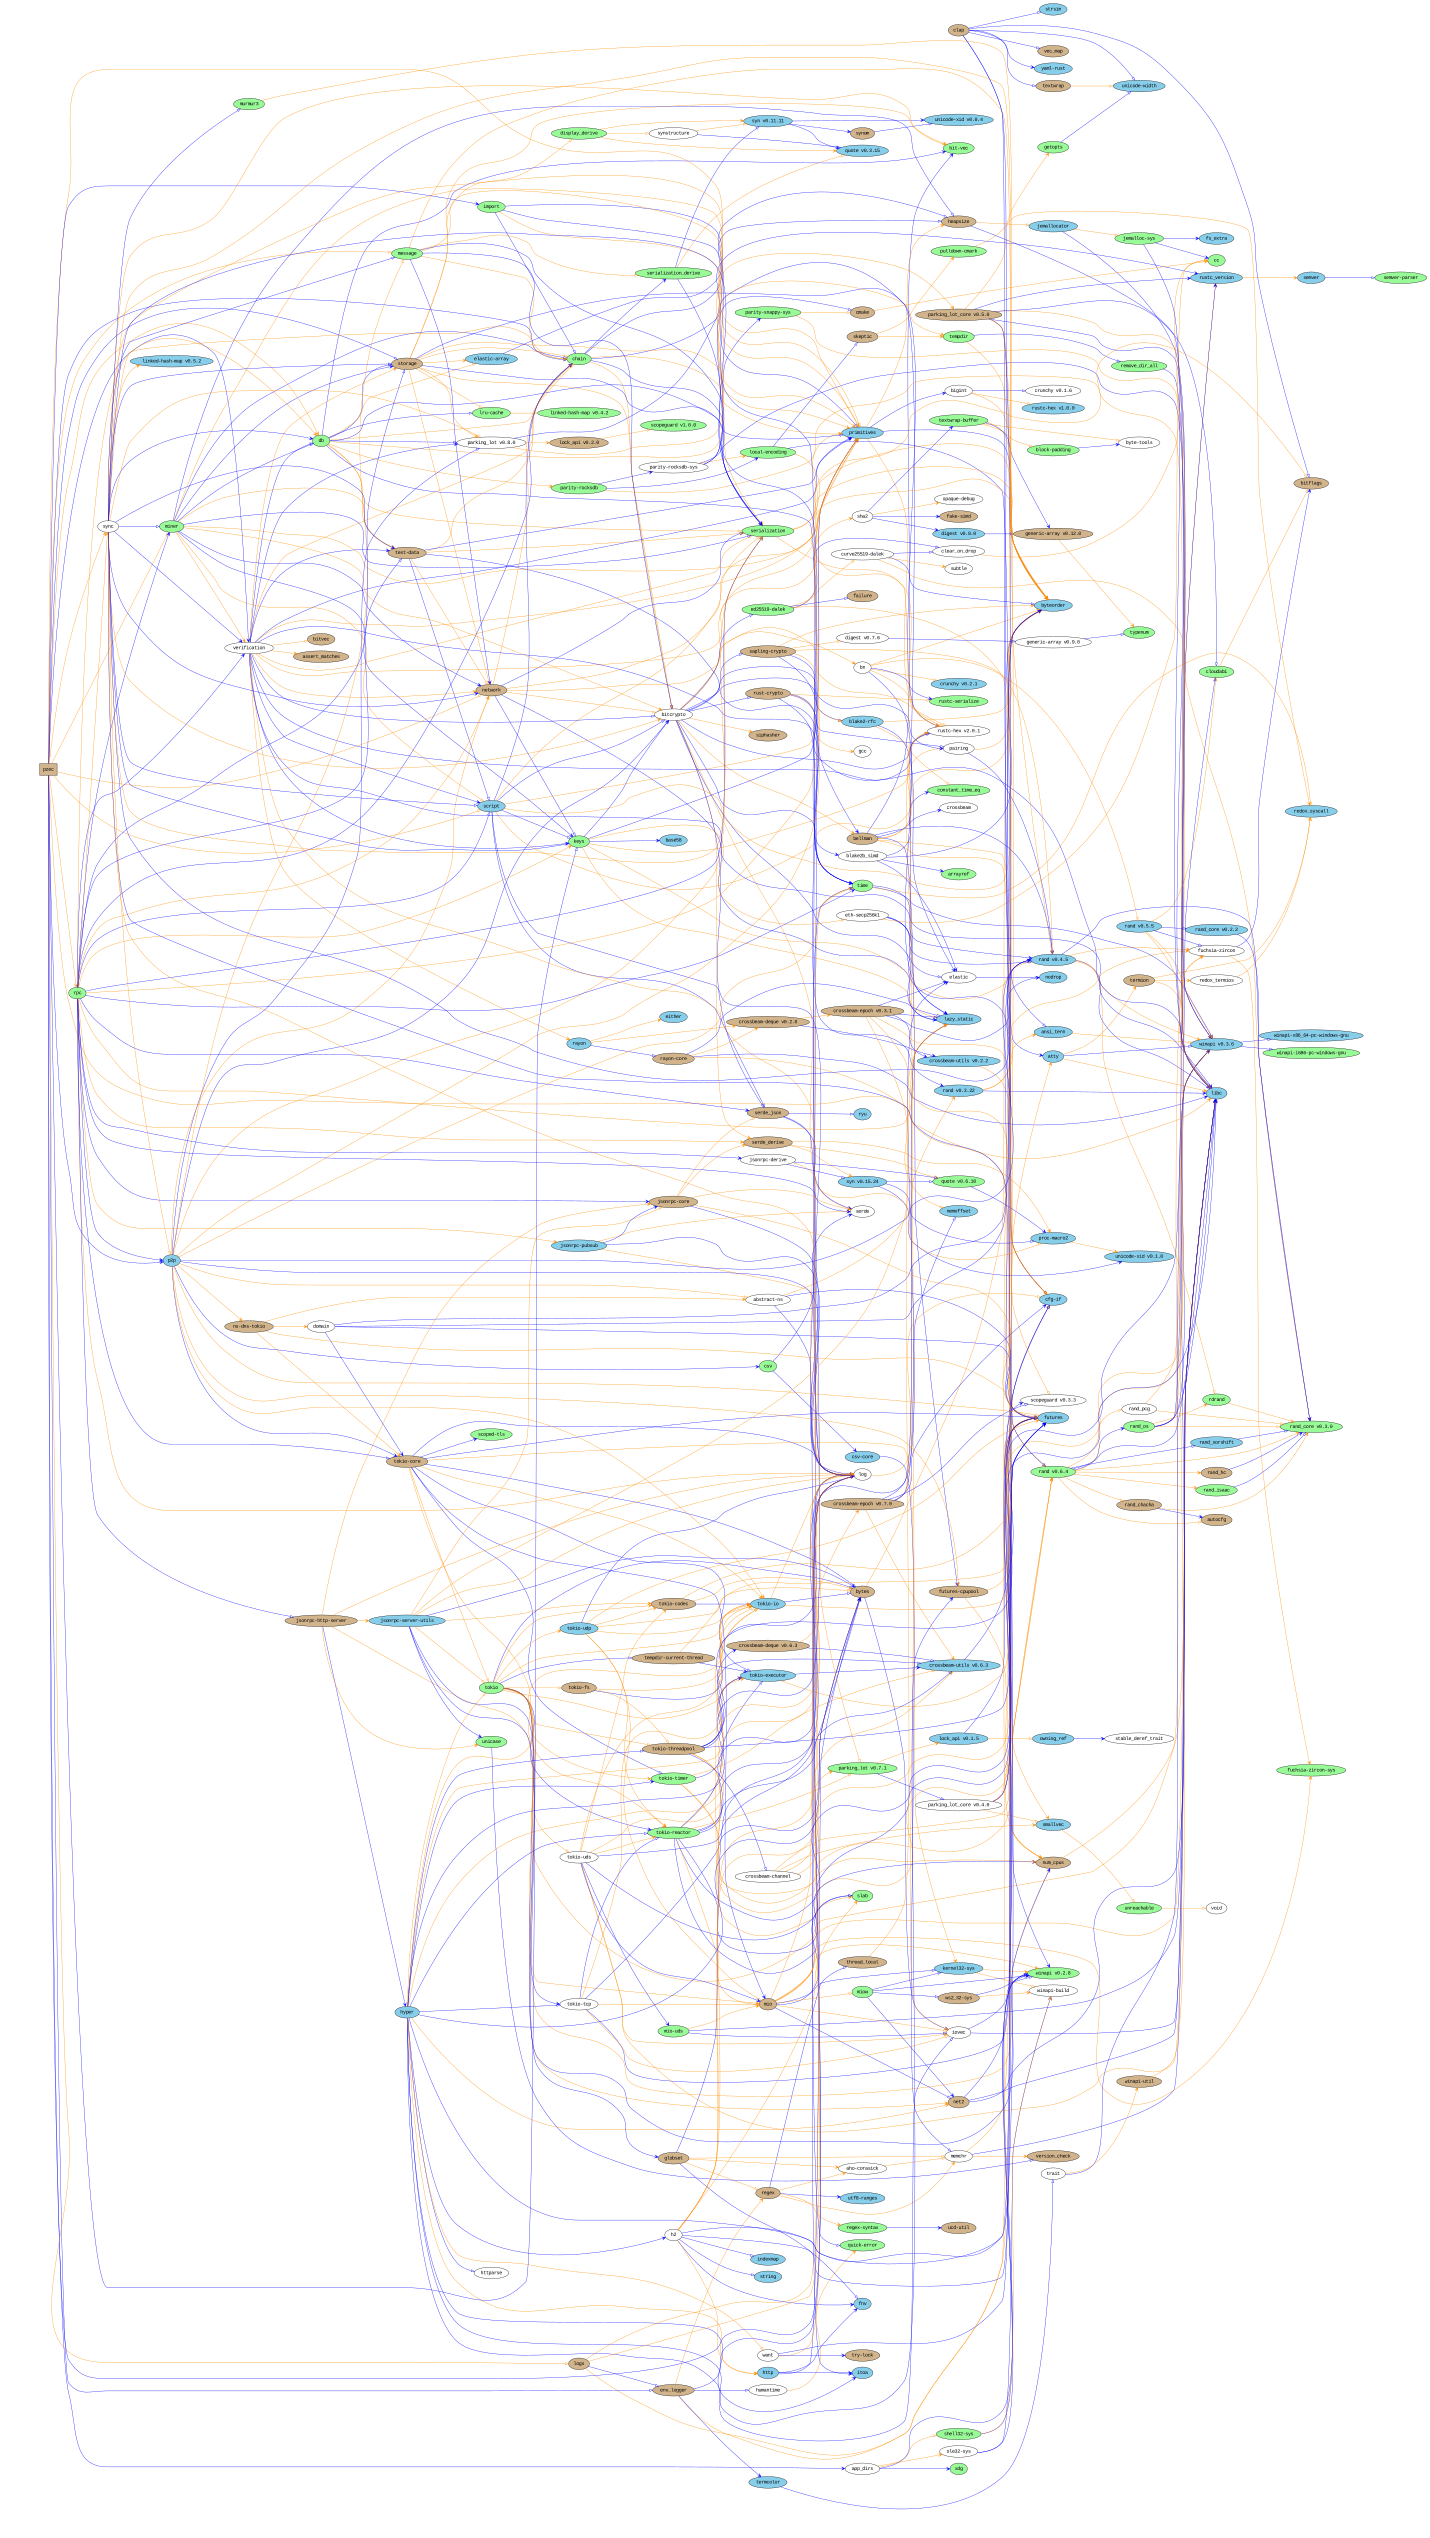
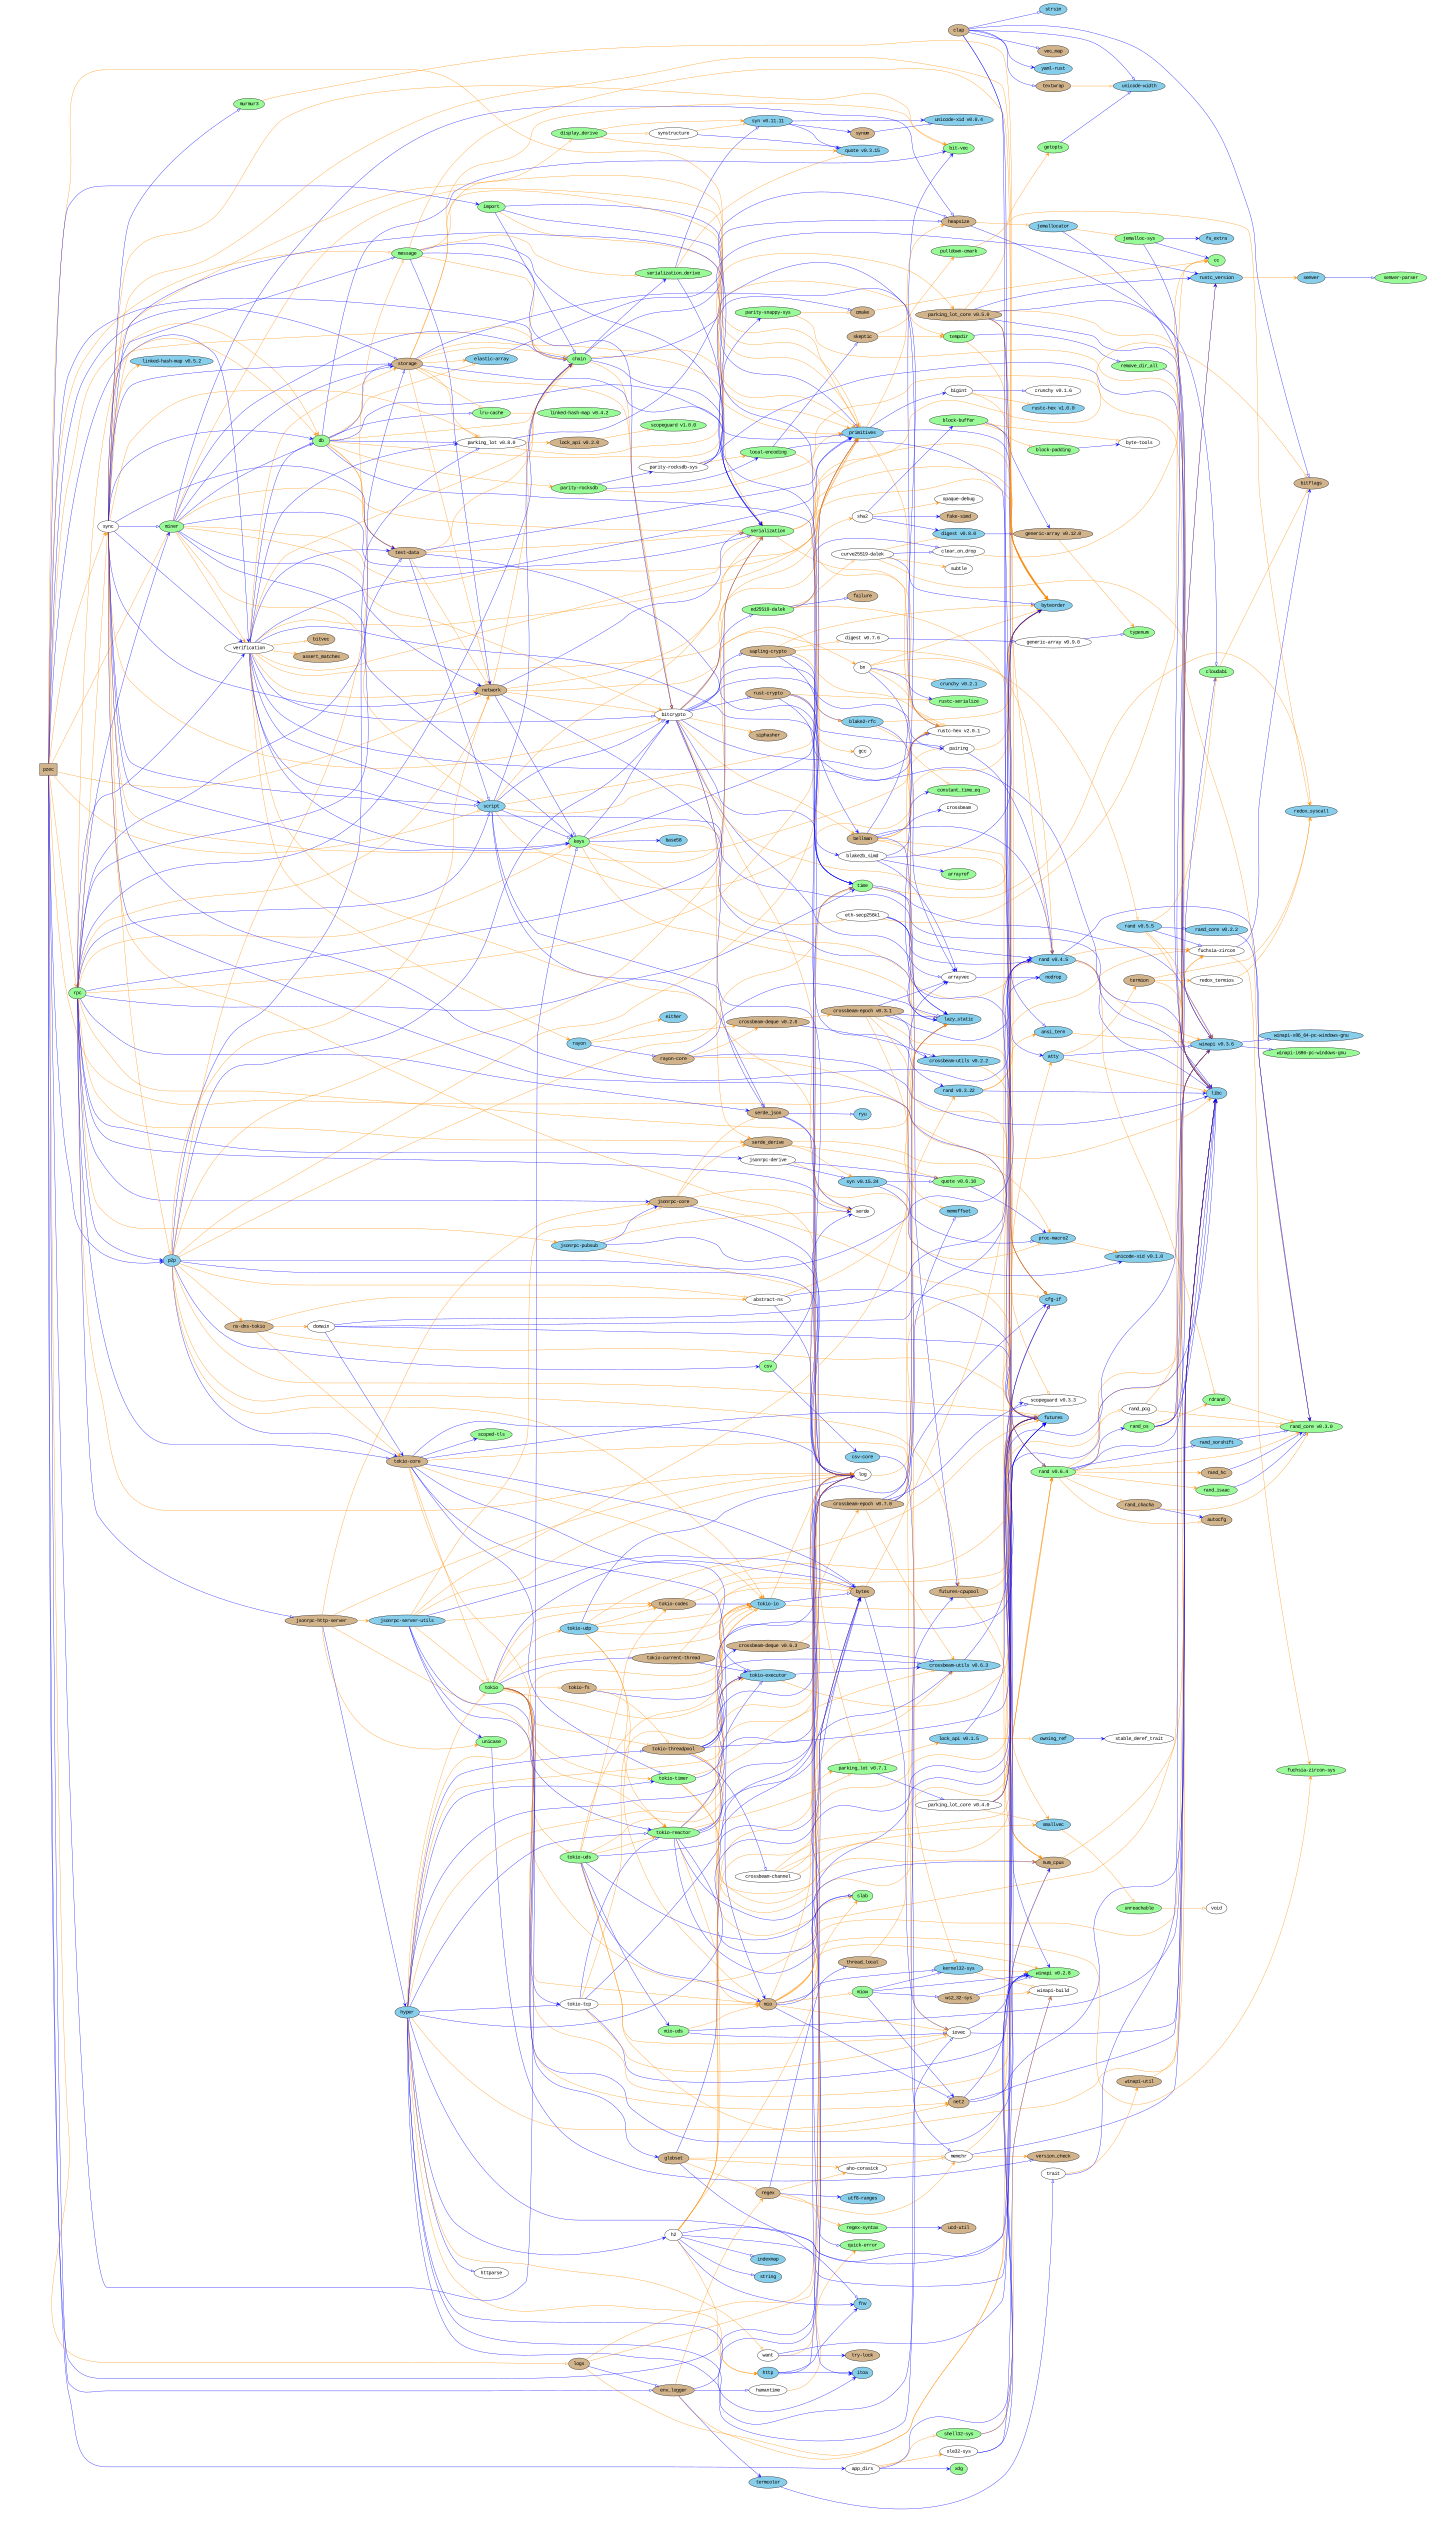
node "textwrap-buffer": label "textwrap-buffer" -> "block-buffer"
edge "curve25519-dalek" -> "digest v0.8.0": added
node "elastic": label "elastic" -> "arrayvec"
node "tempdir-current-thread": label "tempdir-current-thread" -> "tokio-current-thread"
node "tokio-uds": fillcolor white -> palegreen
